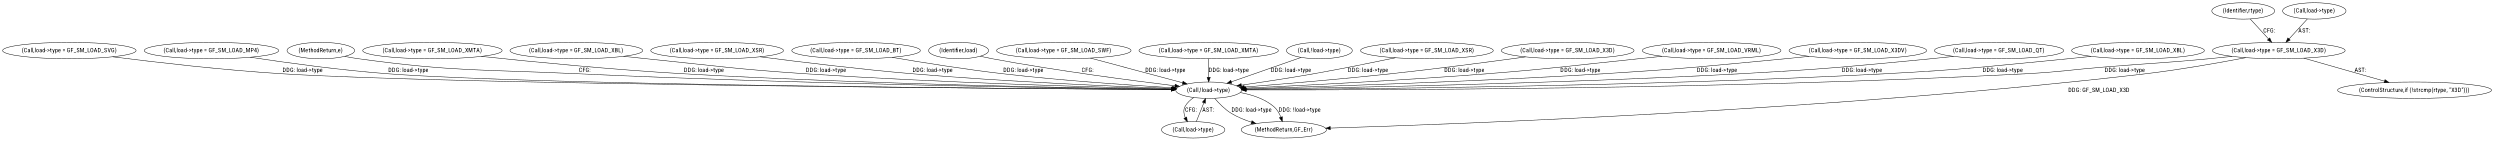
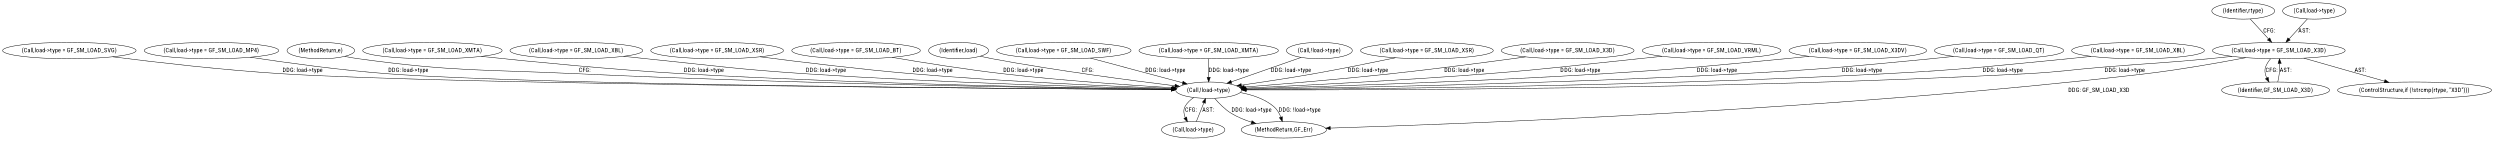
node "(Identifier,GF_SM_LOAD_X3D)": added
